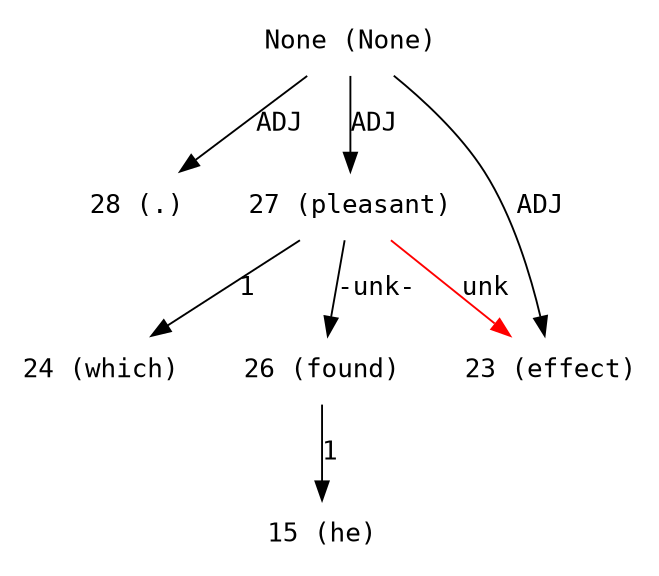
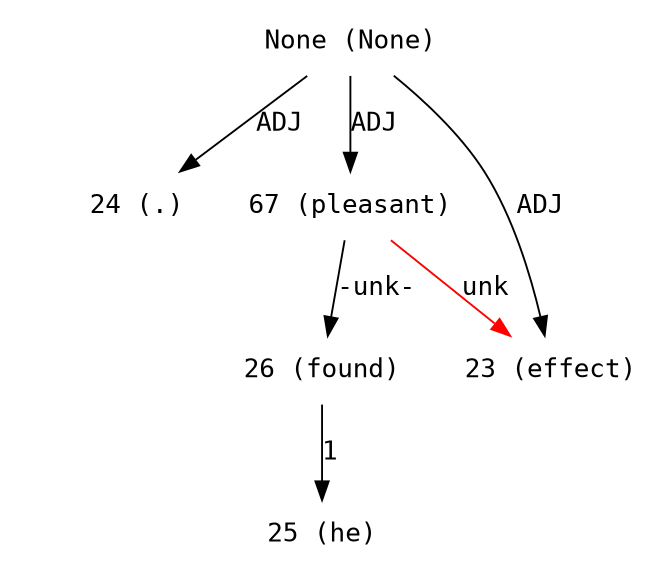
node "28 (.)": label "28 (.)" -> "24 (.)"
node "27 (pleasant)": label "27 (pleasant)" -> "67 (pleasant)"
node "24 (which)": removed
node "15 (he)": label "15 (he)" -> "25 (he)"
